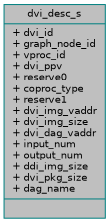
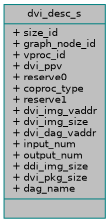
node "dvi_desc_s": text "+ dvi_id" -> "+ size_id"
